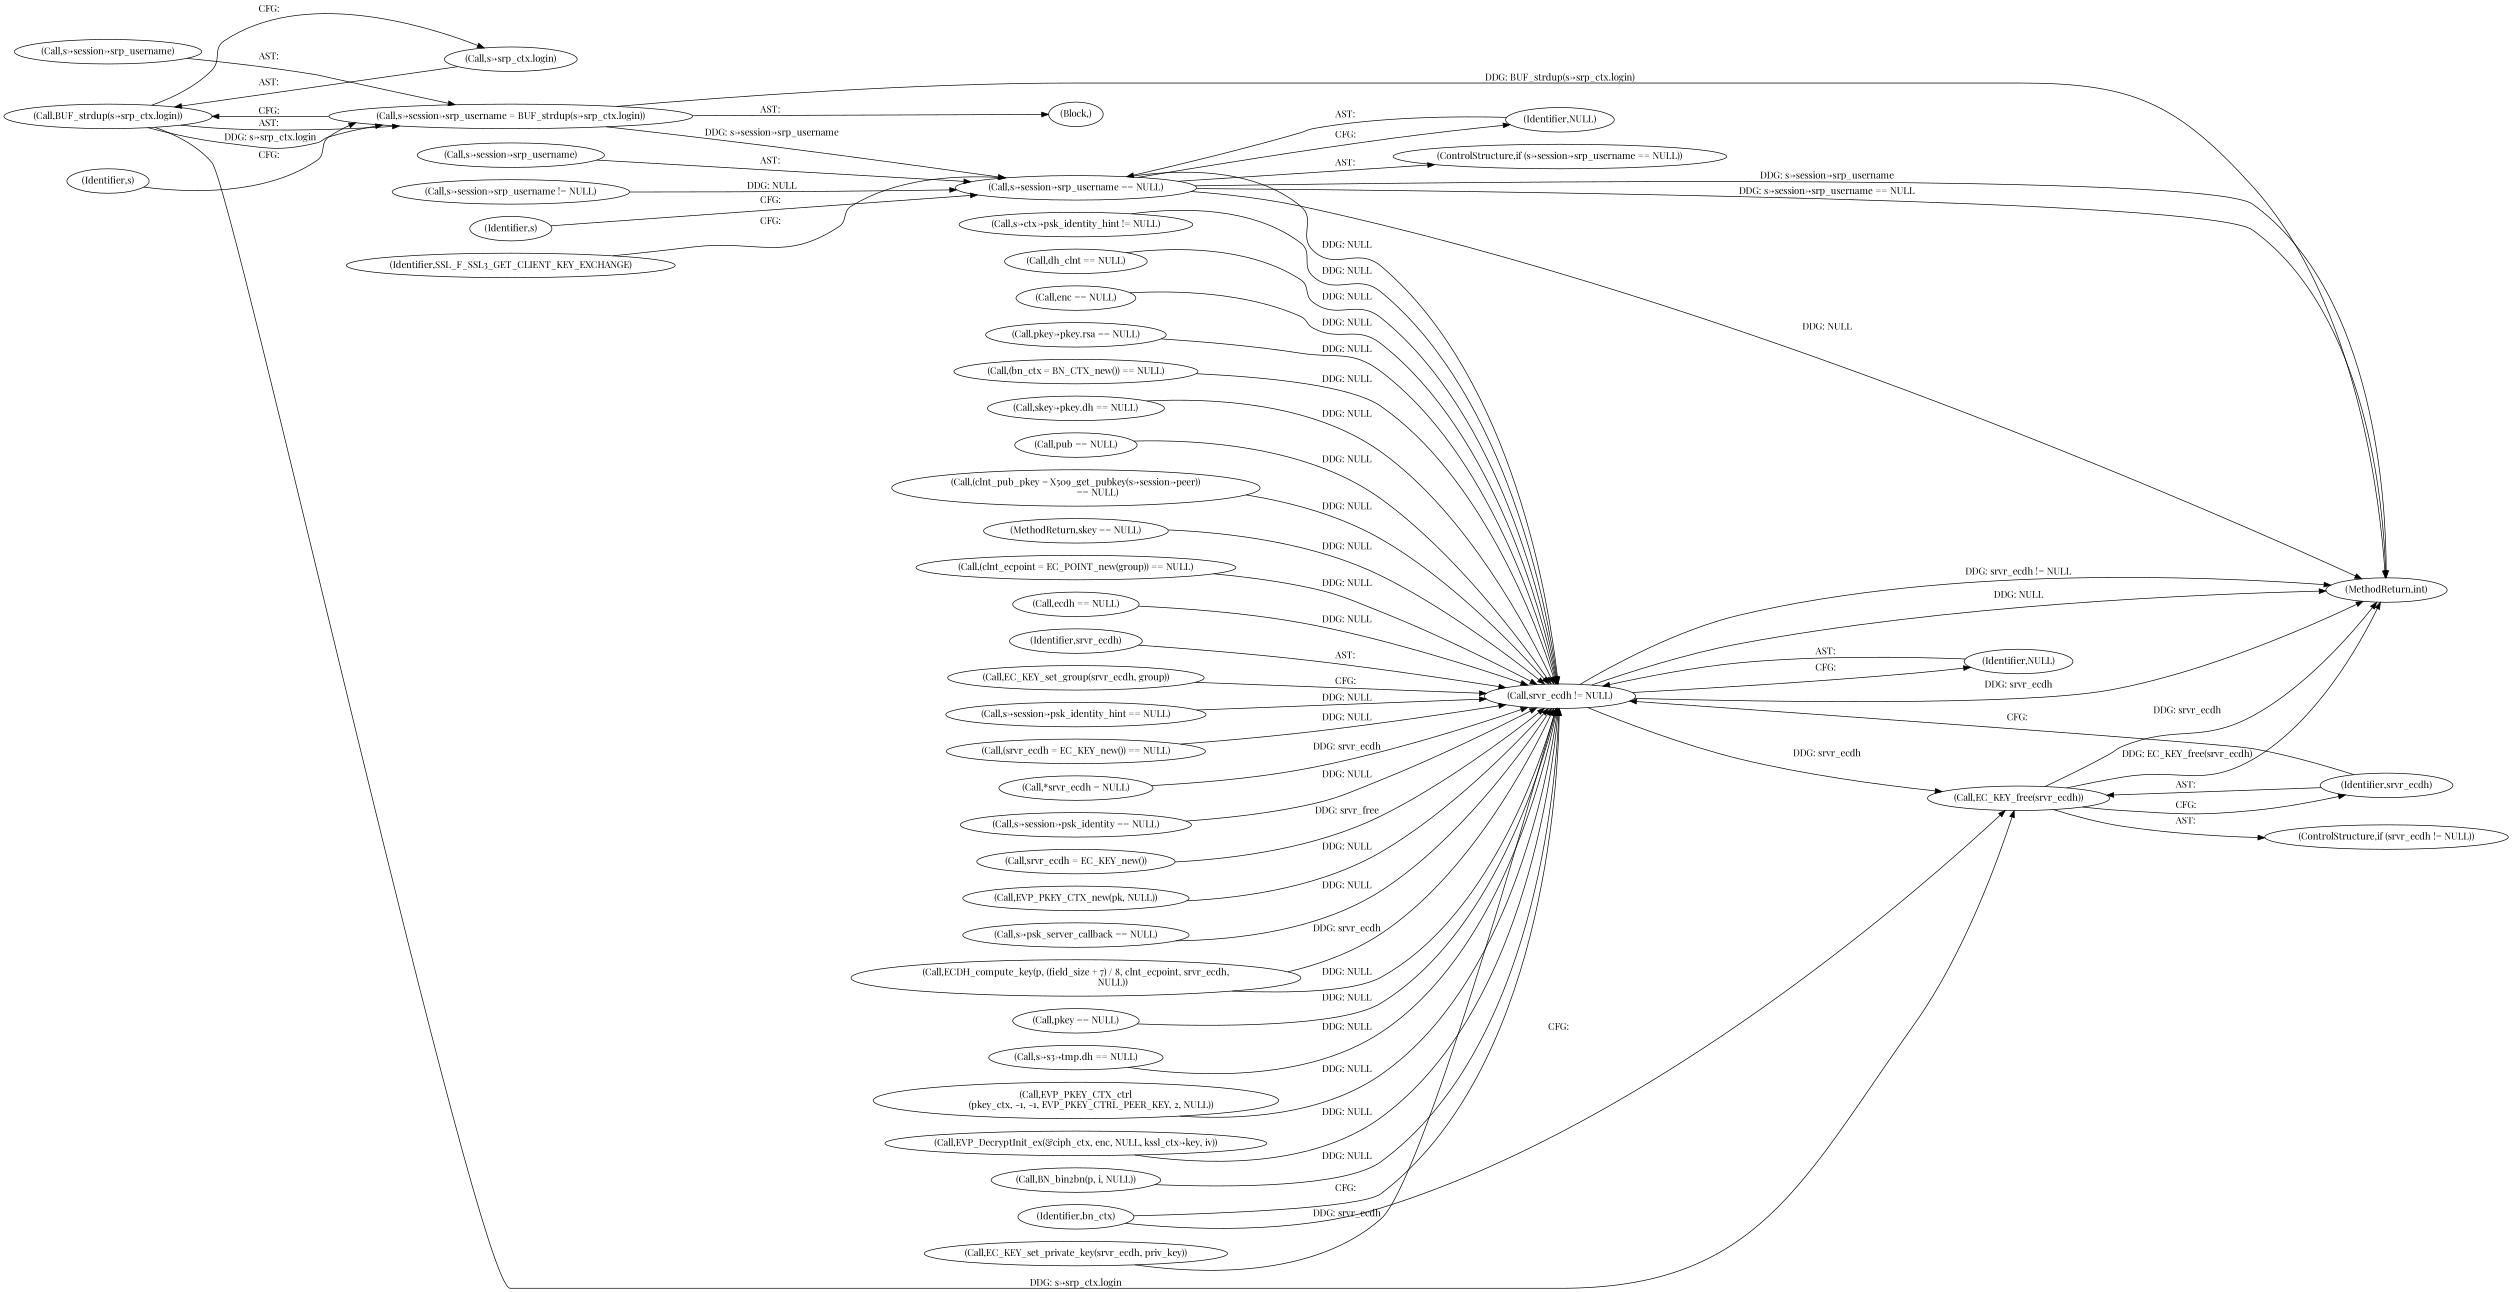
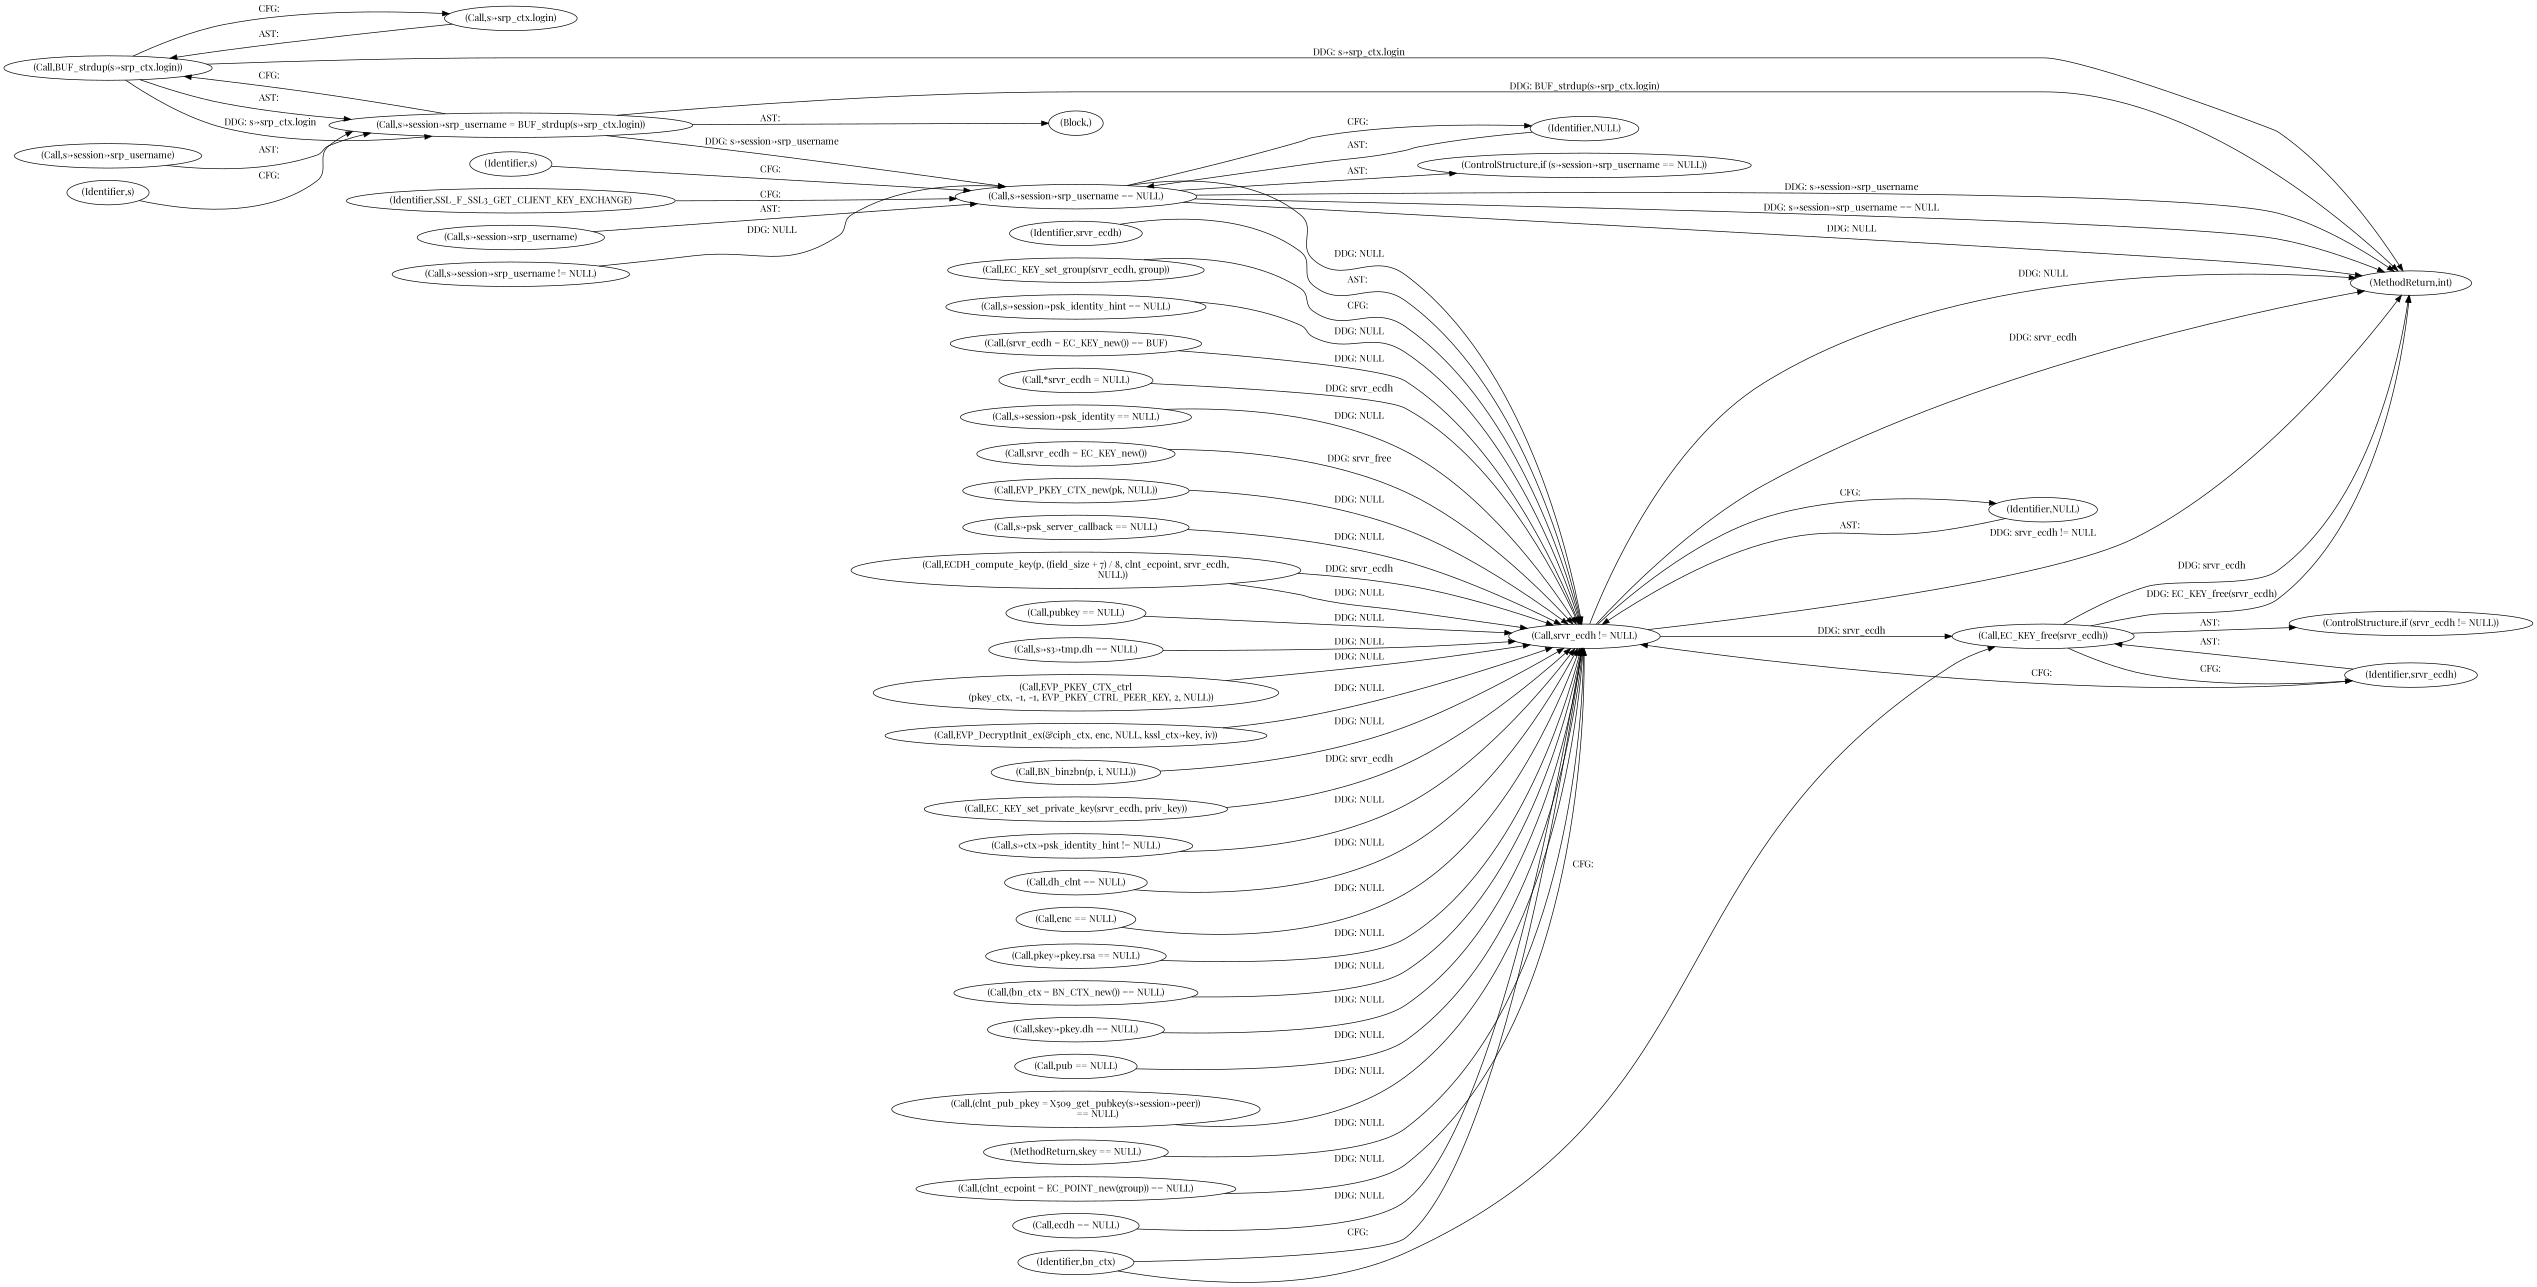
node "(Call,(srvr_ecdh = EC_KEY_new()) == NULL)": label "(Call,(srvr_ecdh = EC_KEY_new()) == NULL)" -> "(Call,(srvr_ecdh = EC_KEY_new()) == BUF)"
node "(Call,pkey == NULL)": label "(Call,pkey == NULL)" -> "(Call,pubkey == NULL)"
edge "(Call,BUF_strdup(s->srp_ctx.login))" -> "(Call,EC_KEY_free(srvr_ecdh))": now "(Call,BUF_strdup(s->srp_ctx.login))" -> "(MethodReturn,int)"
